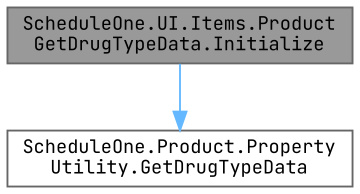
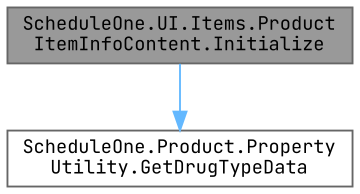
node "ScheduleOne.UI.Items.Product GetDrugTypeData.Initialize": label "ScheduleOne.UI.Items.Product GetDrugTypeData.Initialize" -> "ScheduleOne.UI.Items.Product ItemInfoContent.Initialize"
